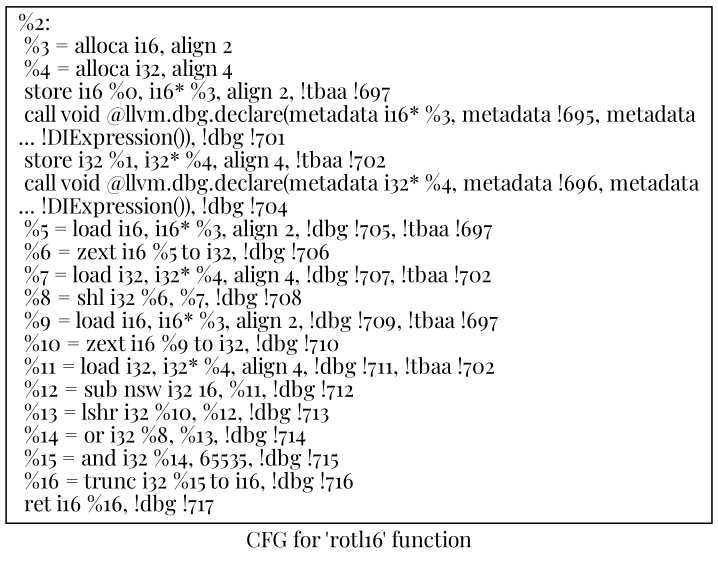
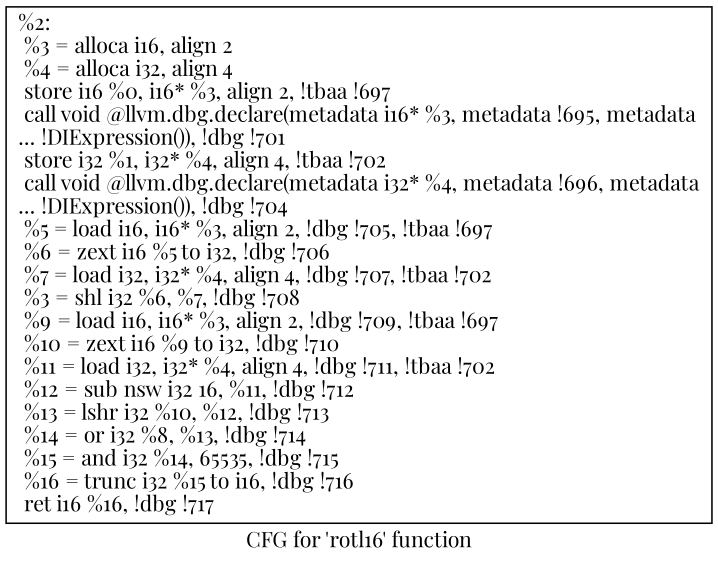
node "%2:": text "%8 = shl i32 %6, %7, !dbg !708" -> "%3 = shl i32 %6, %7, !dbg !708"
